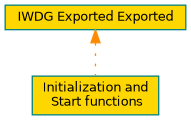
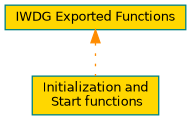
node "IWDG Exported Exported": label "IWDG Exported Exported" -> "IWDG Exported Functions"
